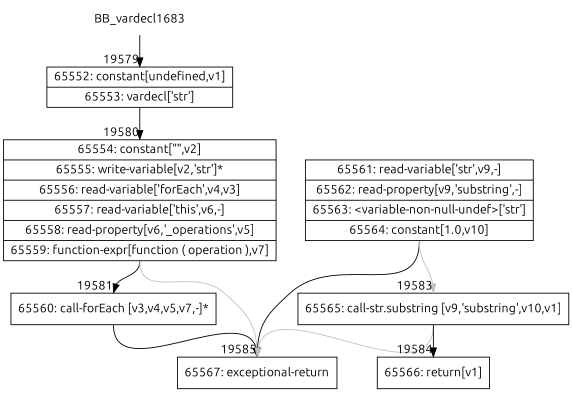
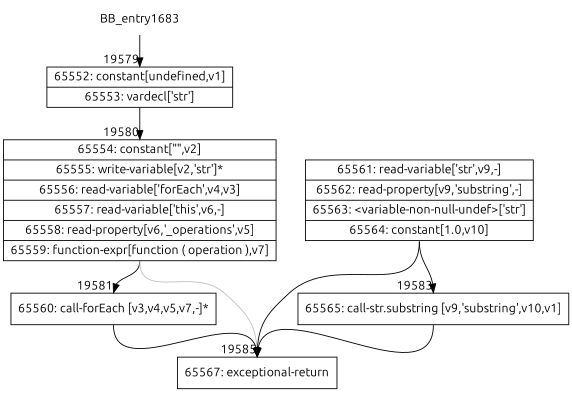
node "BB_vardecl1683": label "BB_vardecl1683" -> "BB_entry1683"
edge "65561: read-variable['str',v9,-]" -> "65565: call-str.substring [v9,'substring',v10,v1]": color gray -> black
edge "65565: call-str.substring [v9,'substring',v10,v1]" -> "65567: exceptional-return": color gray -> black
node "65566: return[v1]": removed
